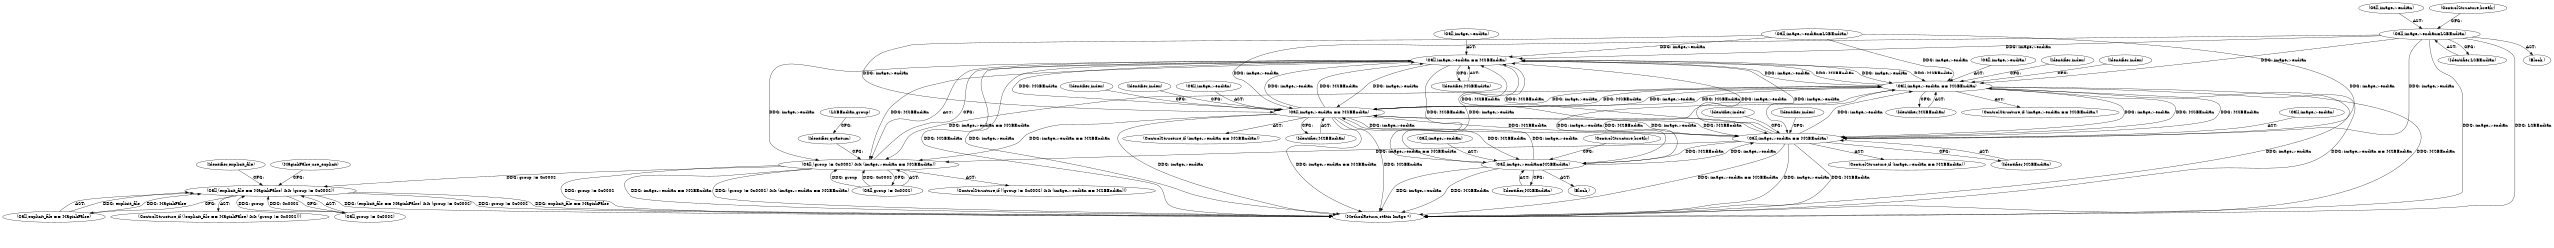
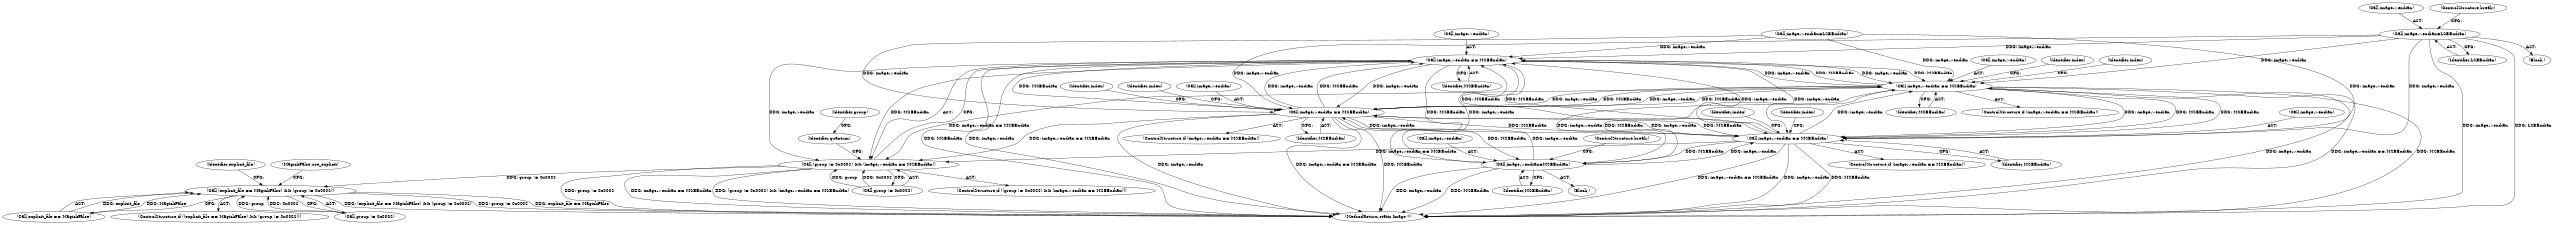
node "(LSBEndian,group)": label "(LSBEndian,group)" -> "(Identifier,group)"
